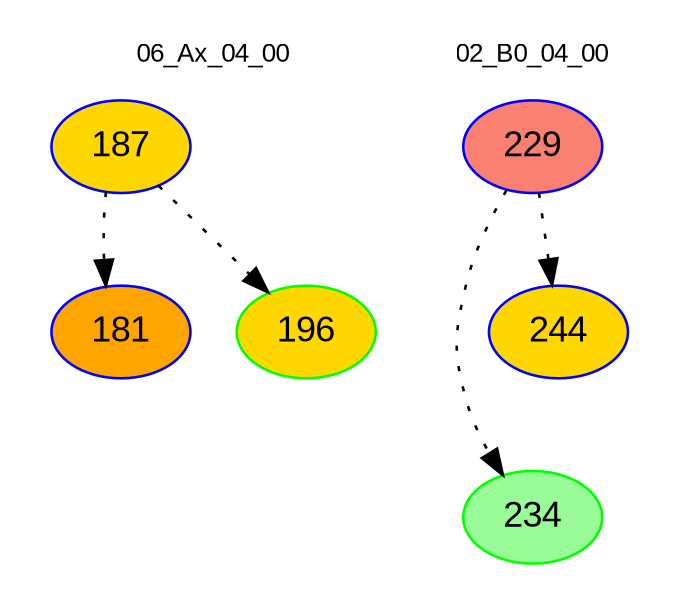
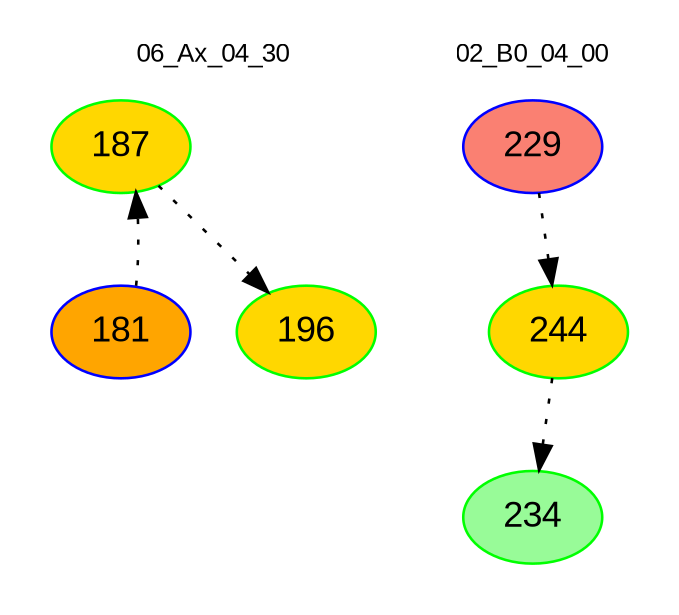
cluster "06_Ax_04_00": label "06_Ax_04_00" -> "06_Ax_04_30"
node "187": color blue -> green
edge "187" -> "181": reversed
edge "229" -> "234": now "244" -> "234"
node "244": color blue -> green
